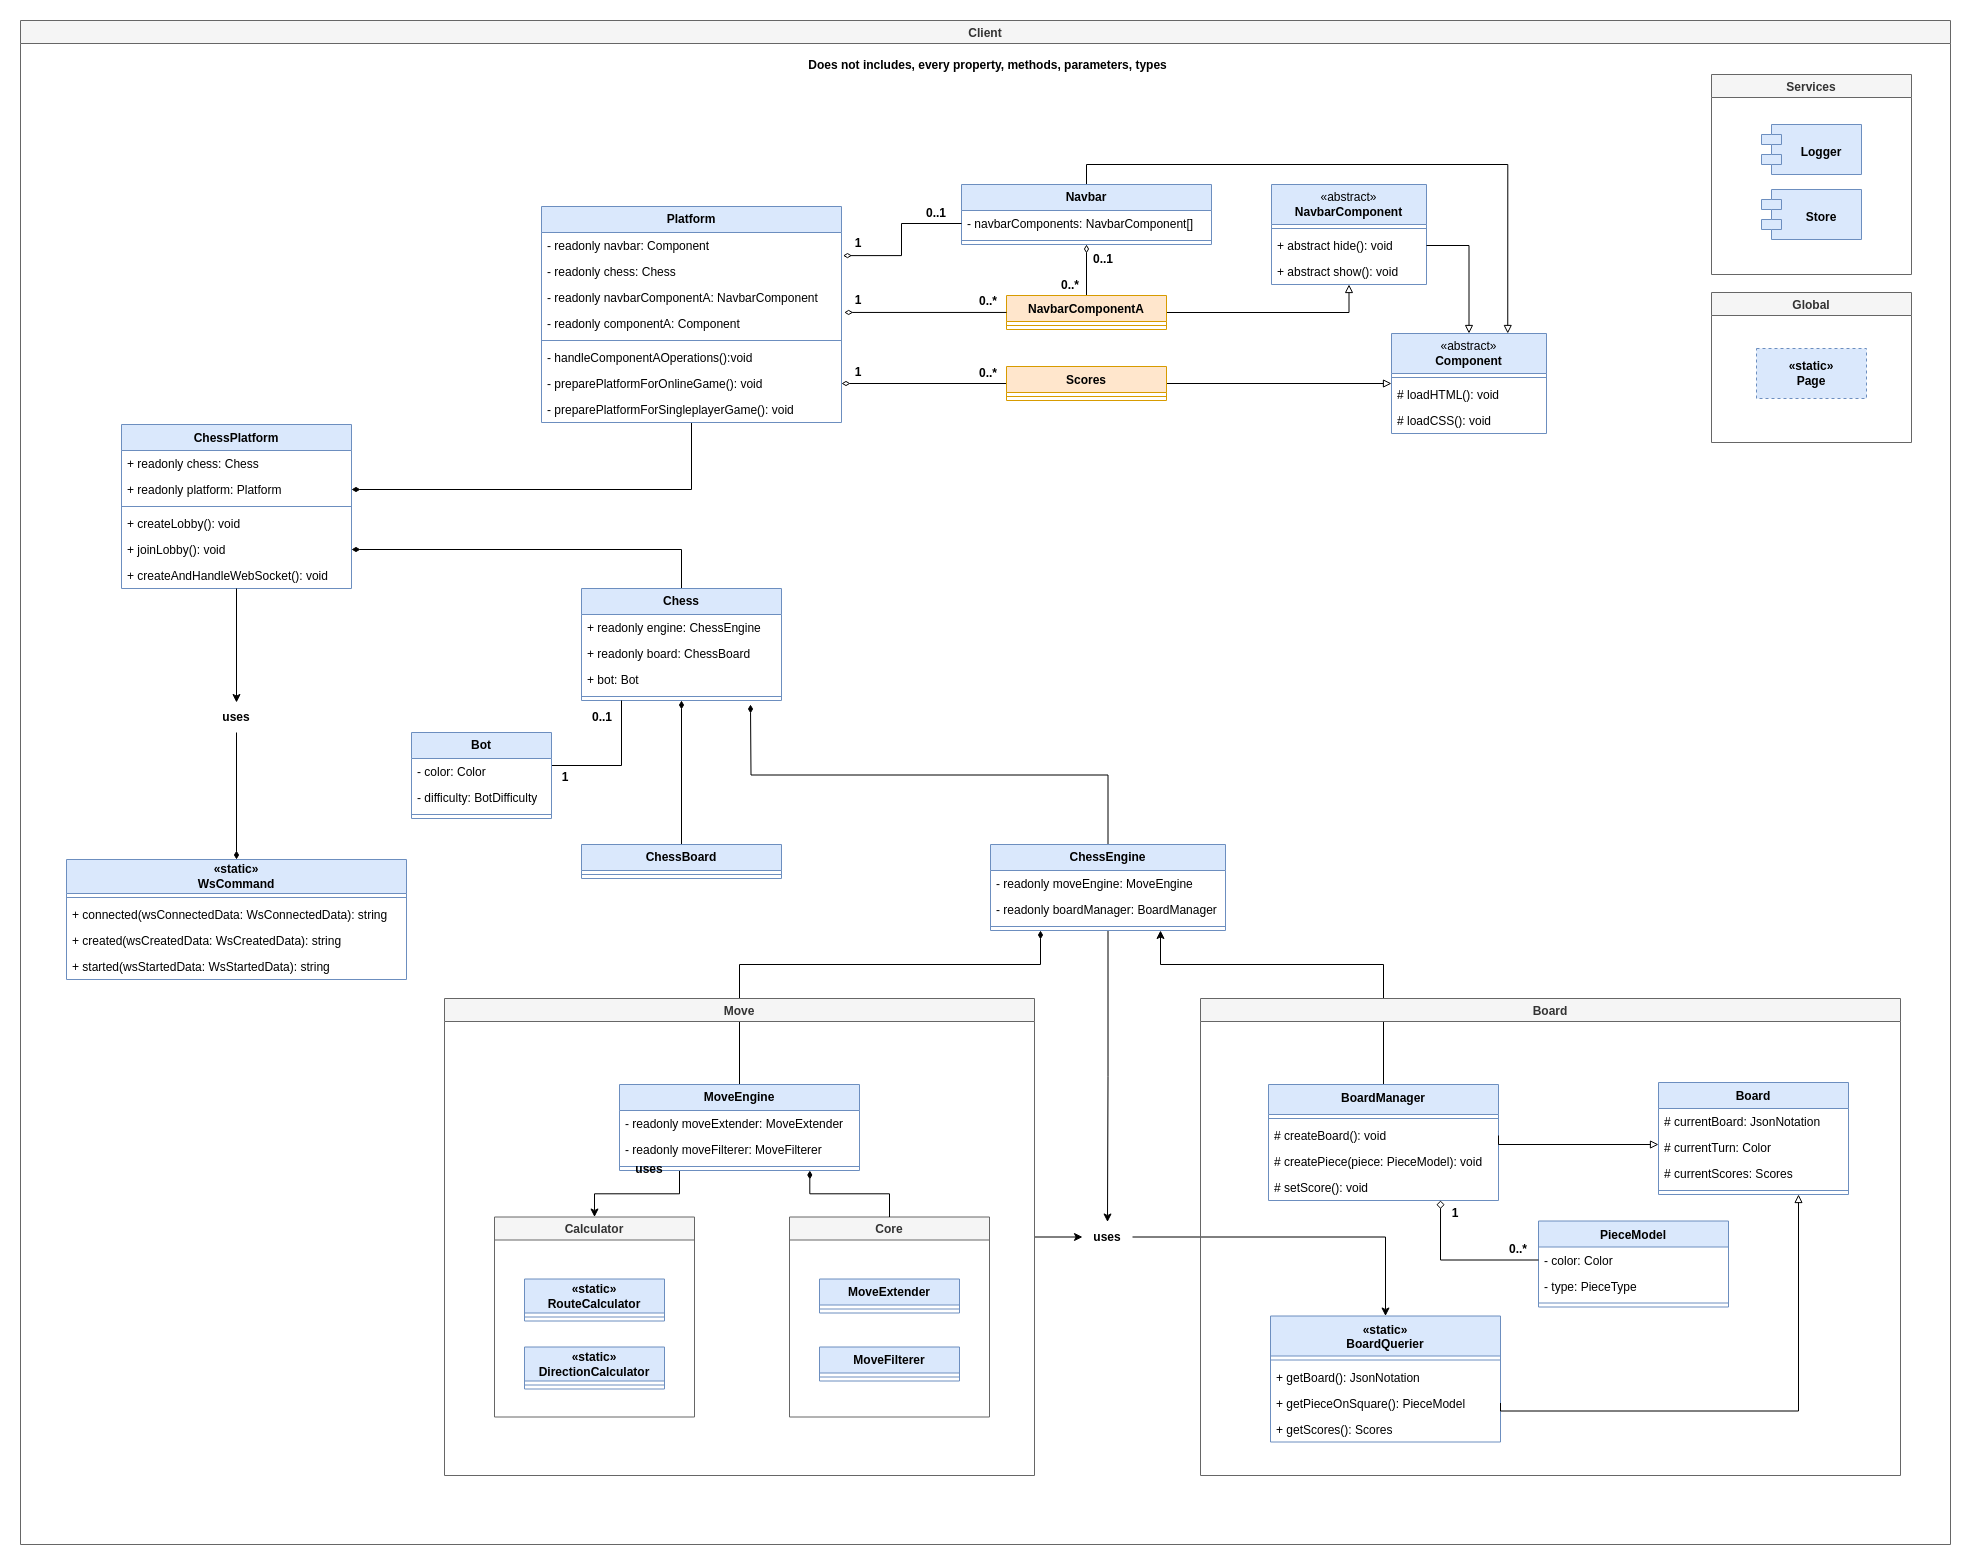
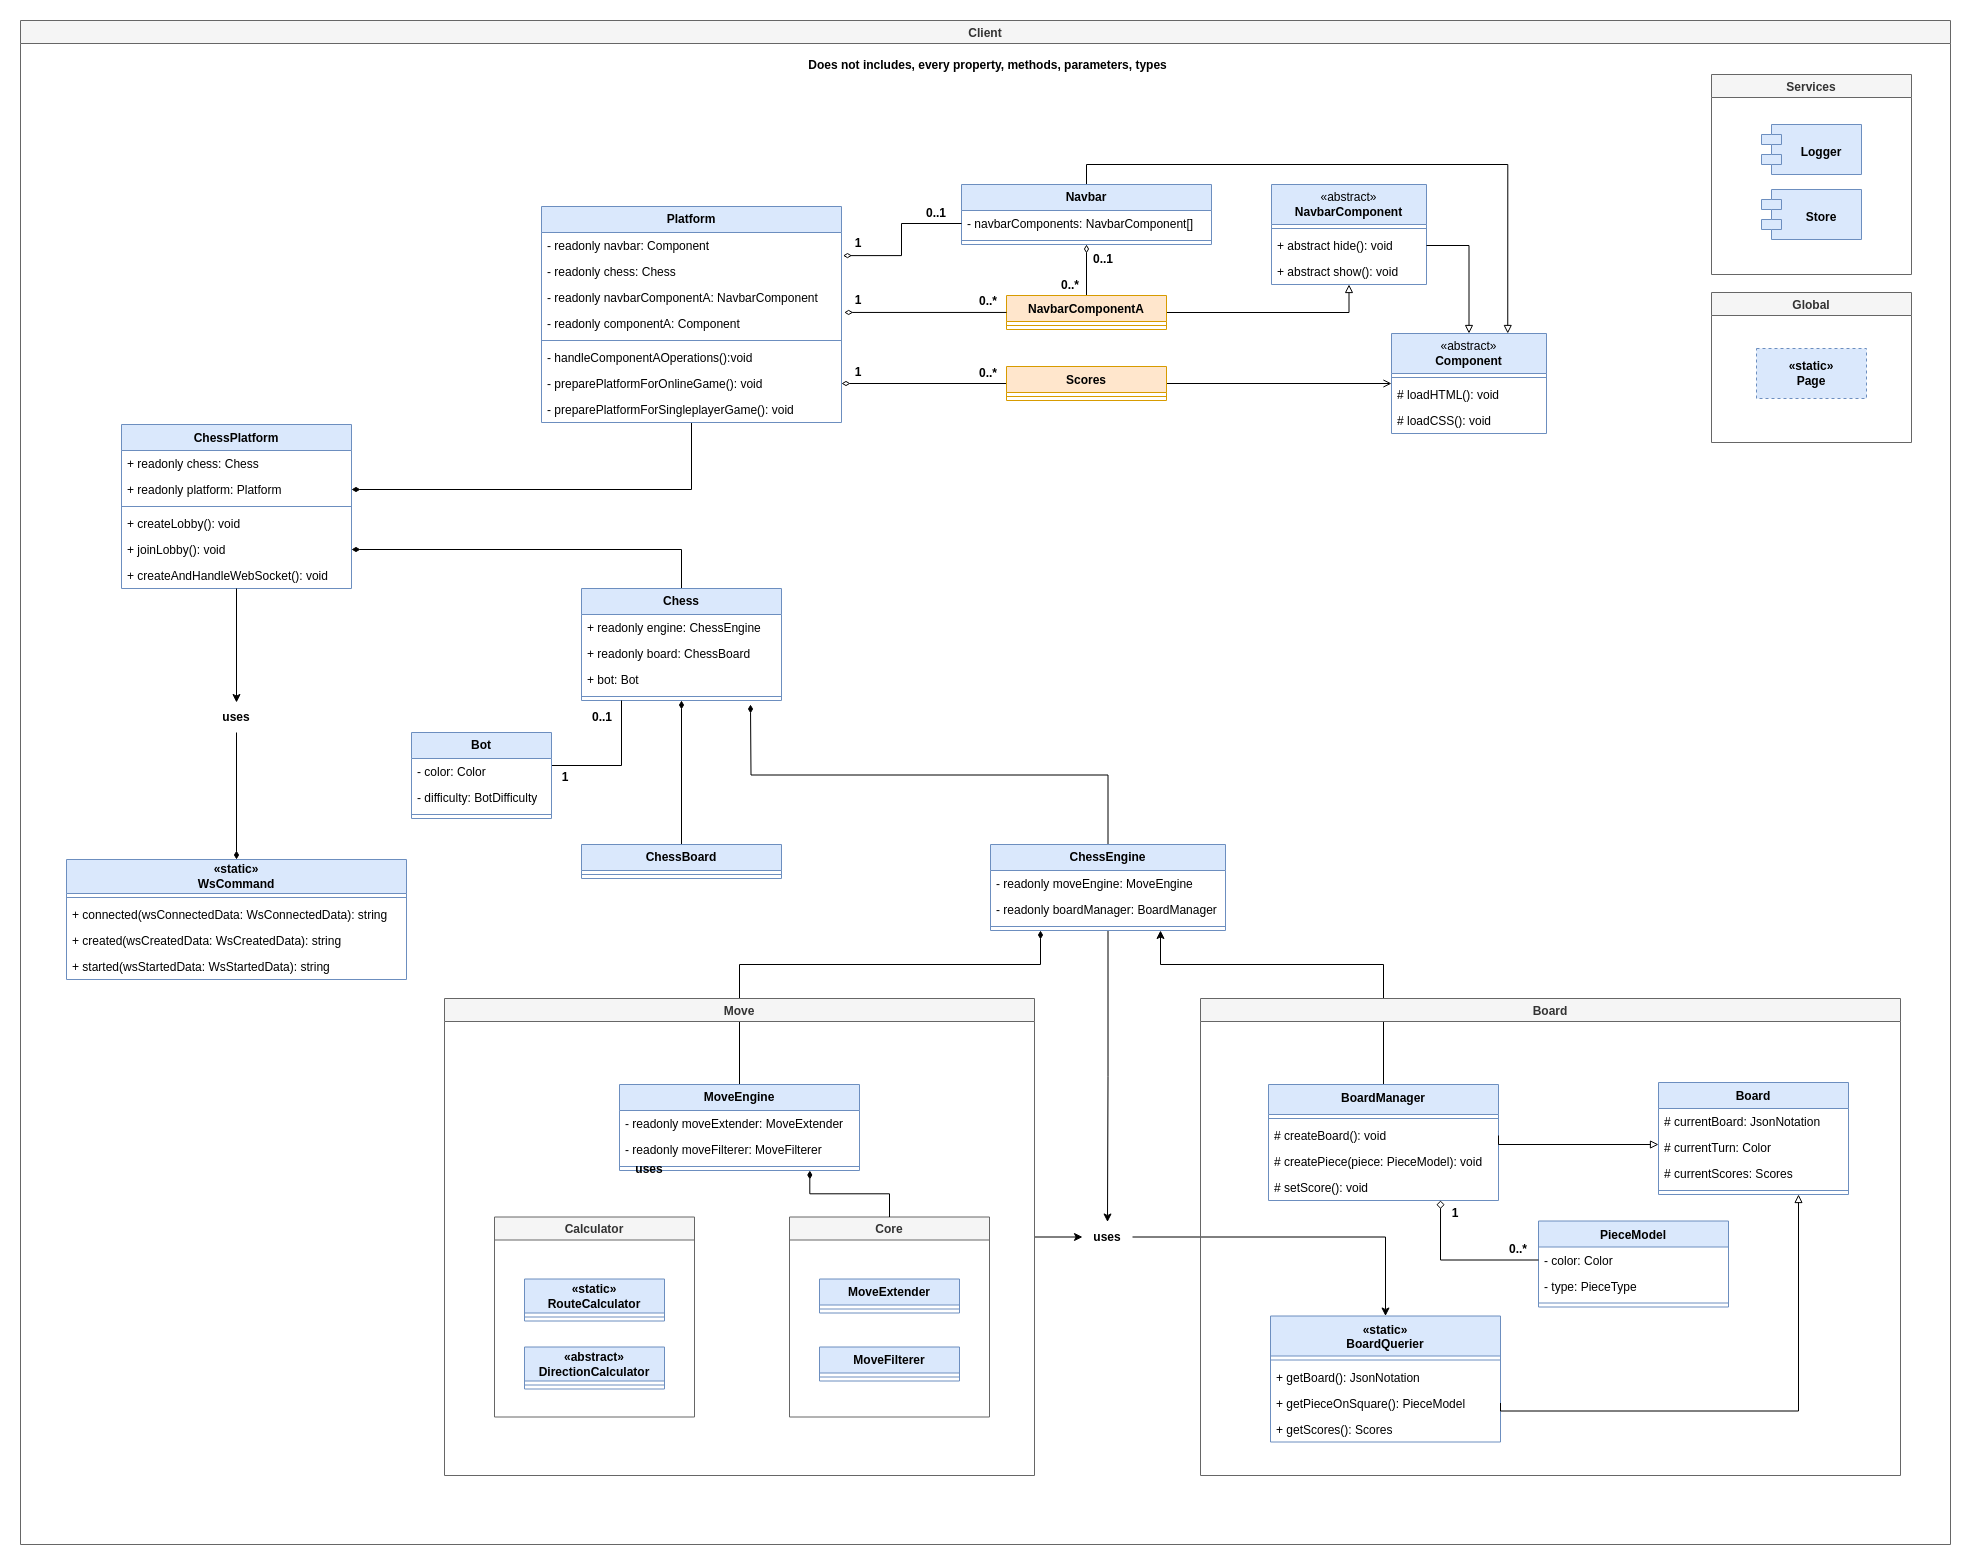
edge "Scores" -> "«abstract» Component": arrowhead block -> open
edge "MoveEngine" -> "Calculator": removed
node "«static» DirectionCalculator": label "«static» DirectionCalculator" -> "«abstract» DirectionCalculator"
